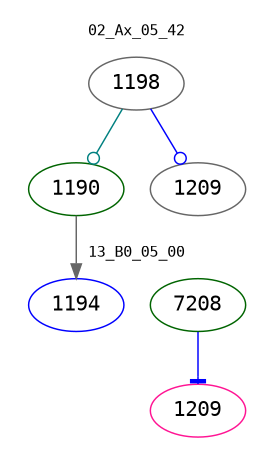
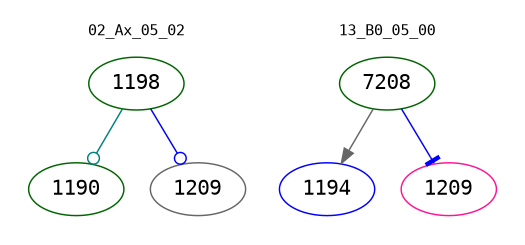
cluster "02_Ax_05_42": label "02_Ax_05_42" -> "02_Ax_05_02"
node "1198": color gray40 -> darkgreen
edge "1190" -> "1194": now "7208" -> "1194"
